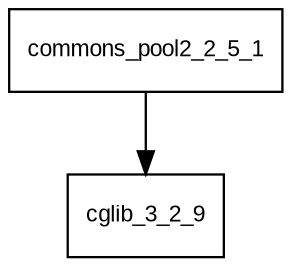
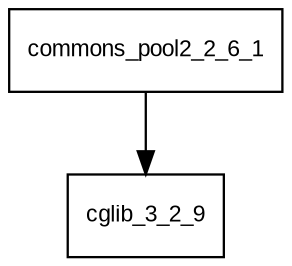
node "commons_pool2_2_5_1": label "commons_pool2_2_5_1" -> "commons_pool2_2_6_1"
